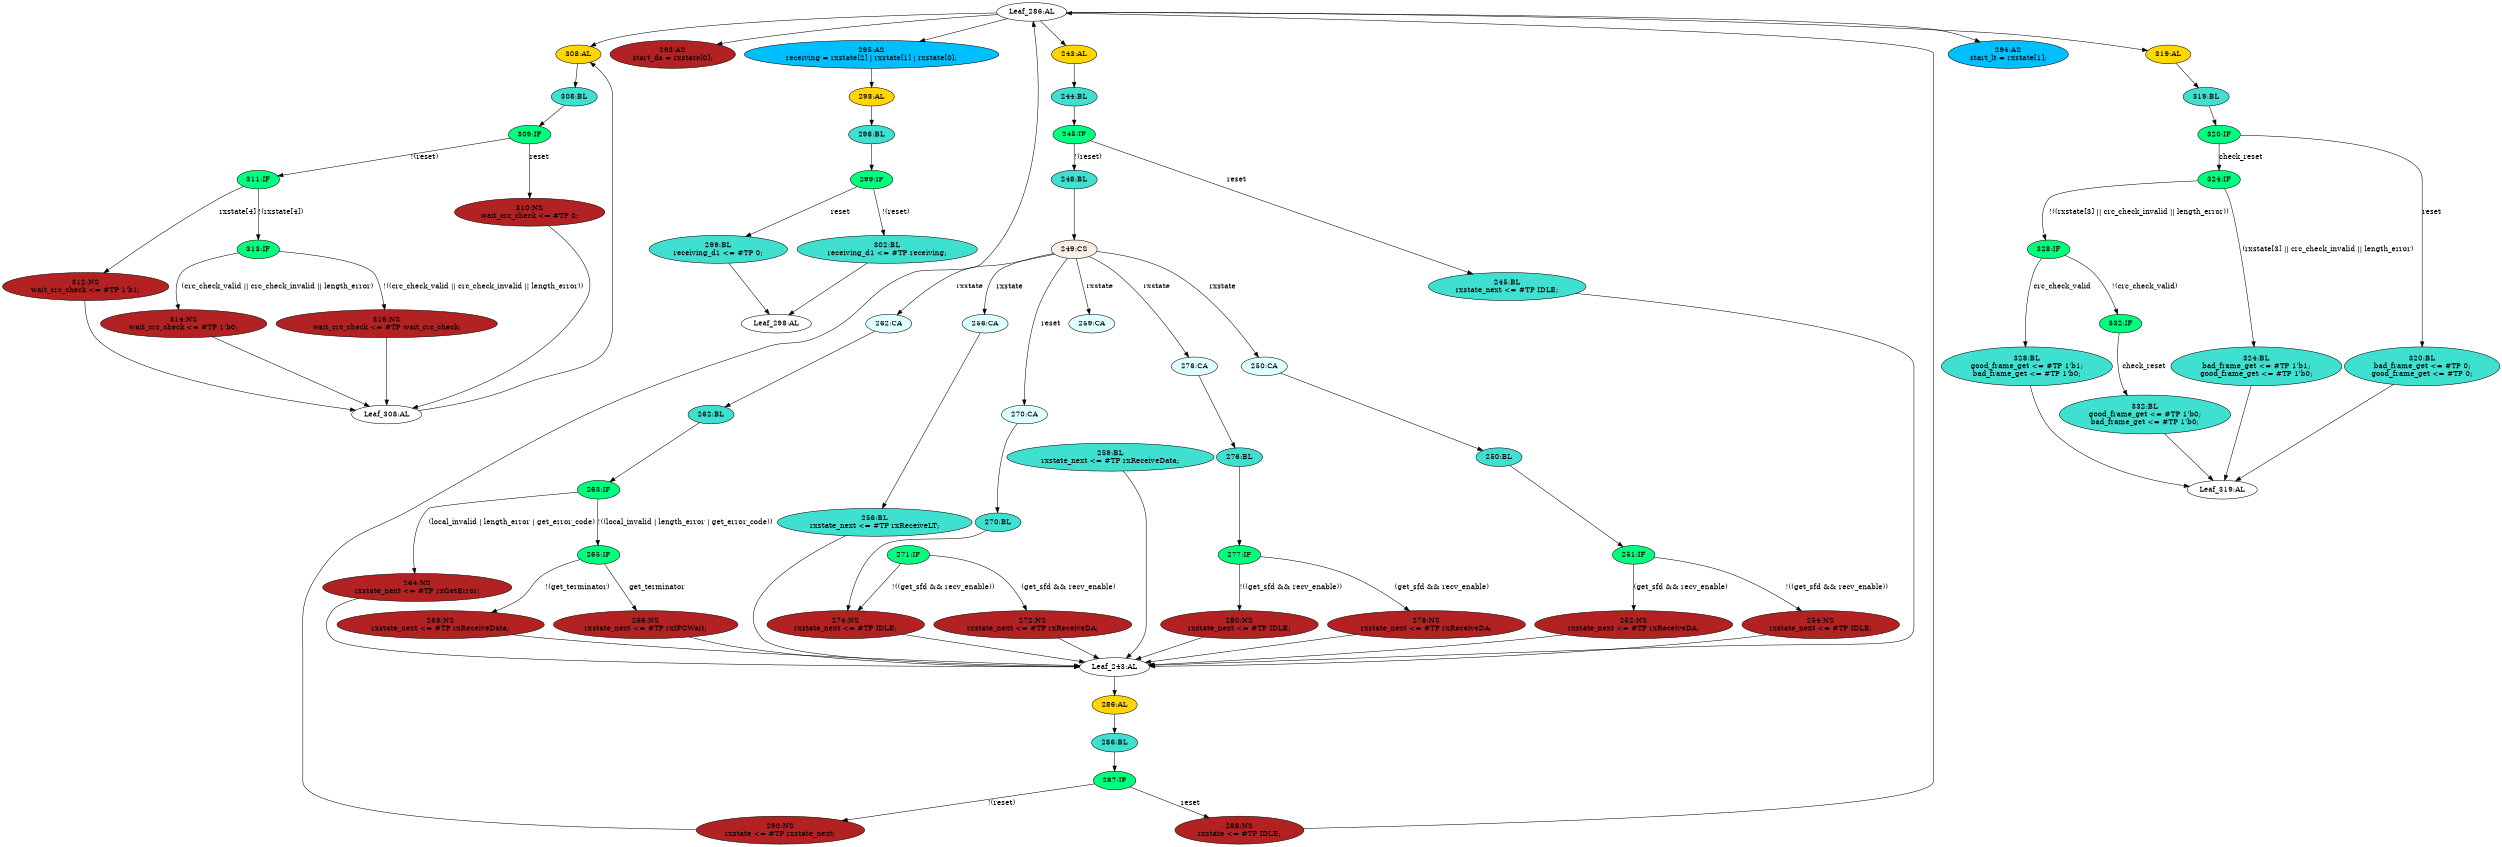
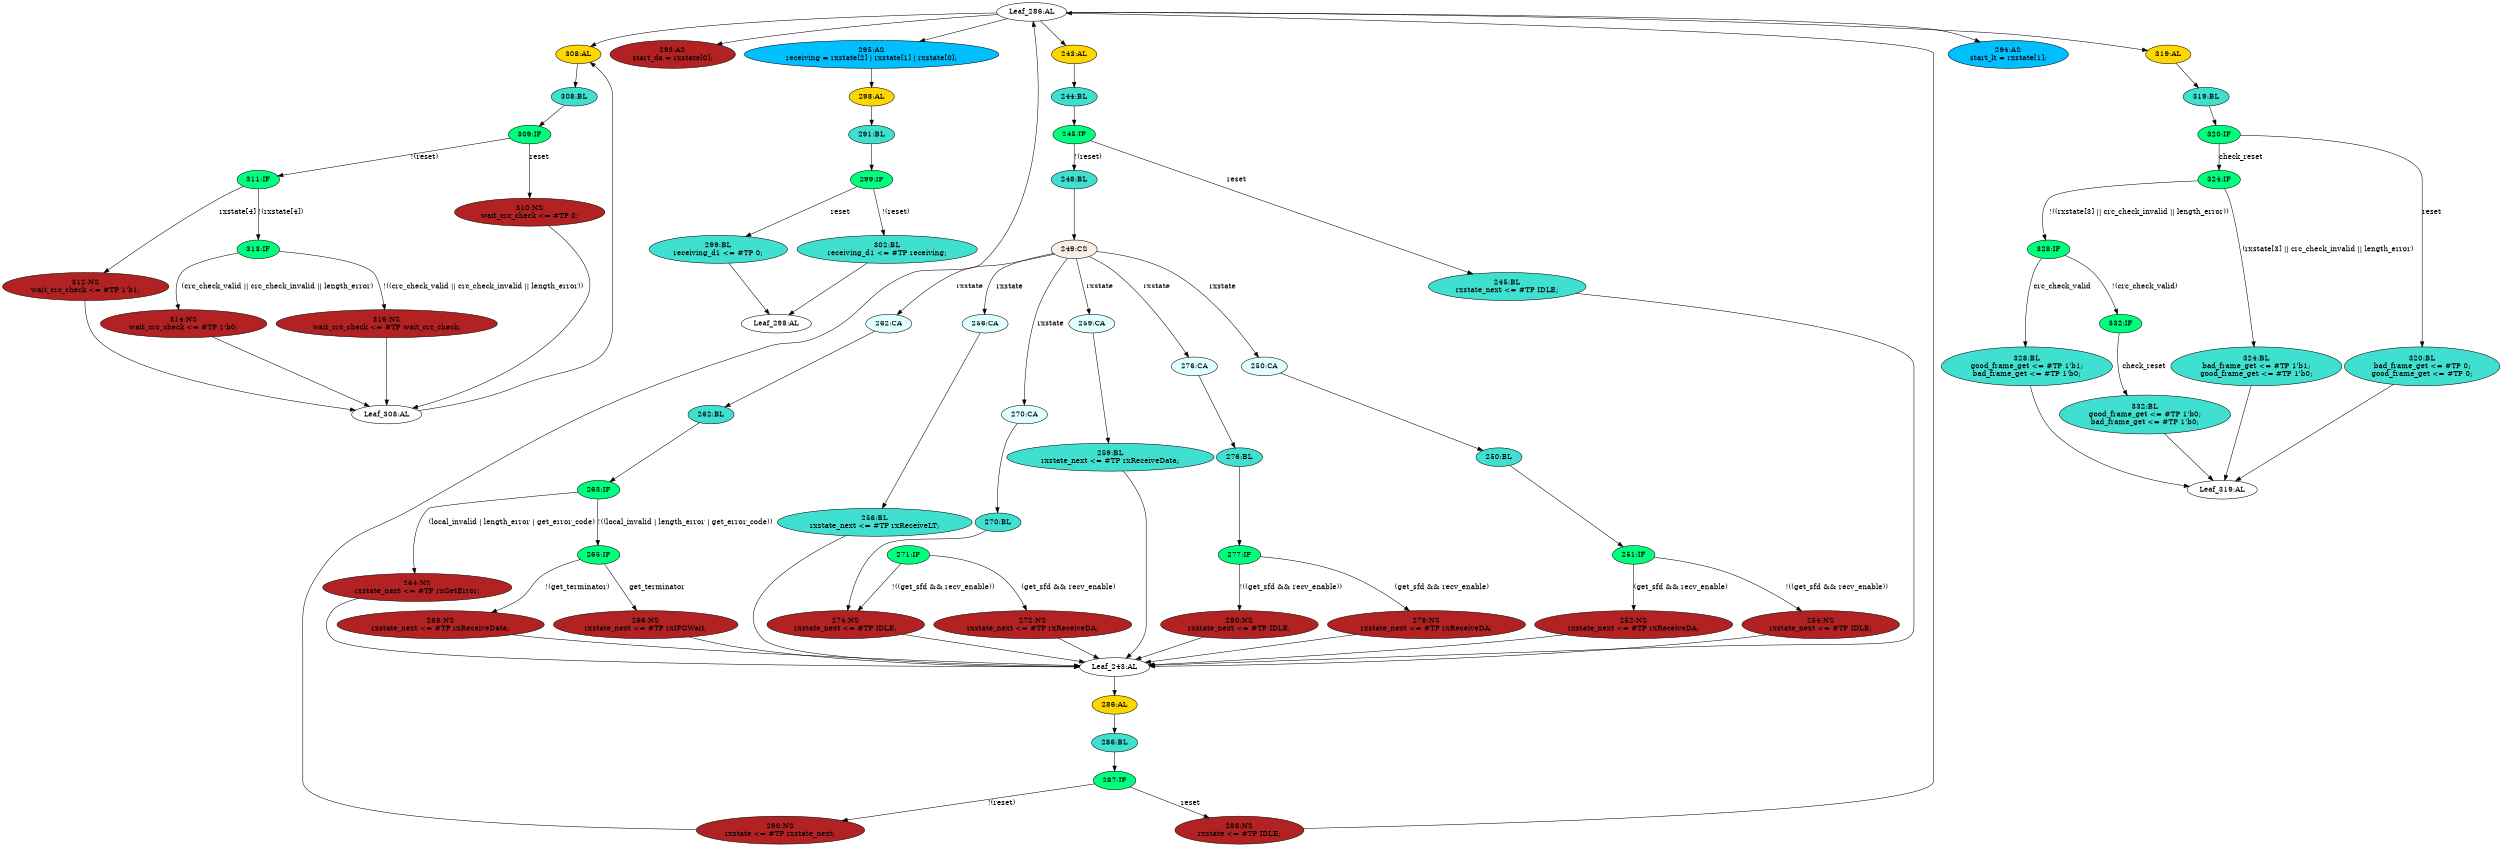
node "298:BL": label "298:BL" -> "291:BL"
edge "249:CS" -> "270:CA": label "reset" -> "rxstate"
edge "259:CA" -> "259:BL rxstate_next <= #TP rxReceiveData;": added
